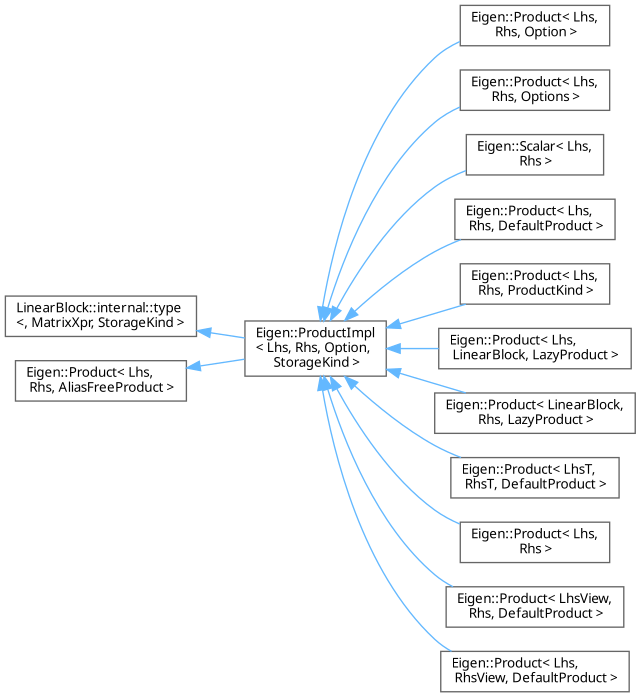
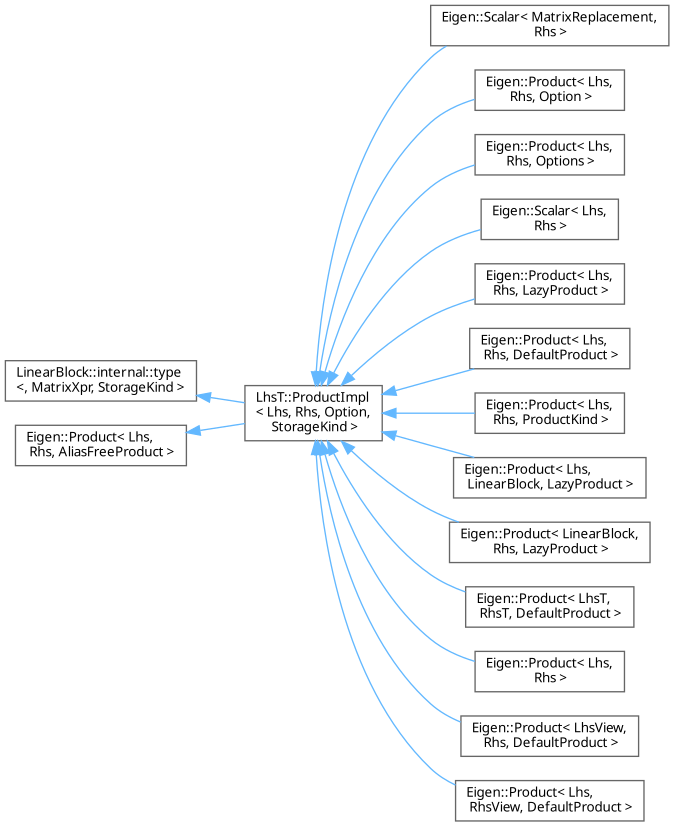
node "Eigen::Scalar< MatrixReplacement, Rhs >": added
node "Eigen::Product< Lhs, Rhs, LazyProduct >": added
node "Eigen::ProductImpl < Lhs, Rhs, Option, StorageKind >": label "Eigen::ProductImpl < Lhs, Rhs, Option, StorageKind >" -> "LhsT::ProductImpl < Lhs, Rhs, Option, StorageKind >"
